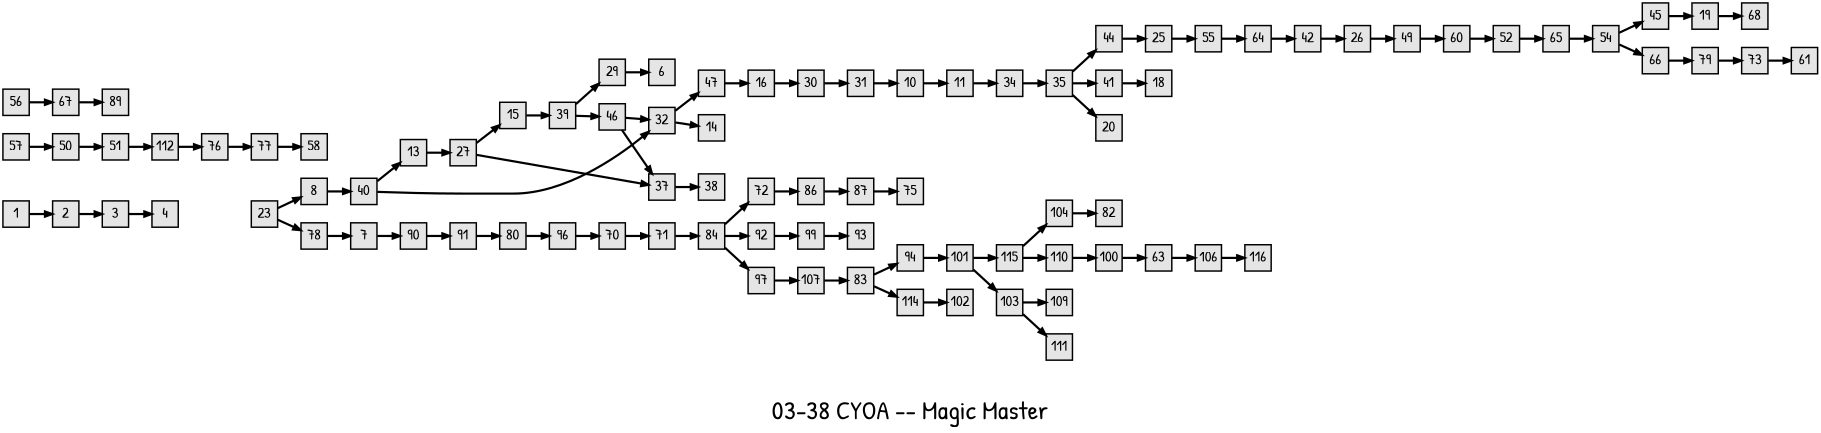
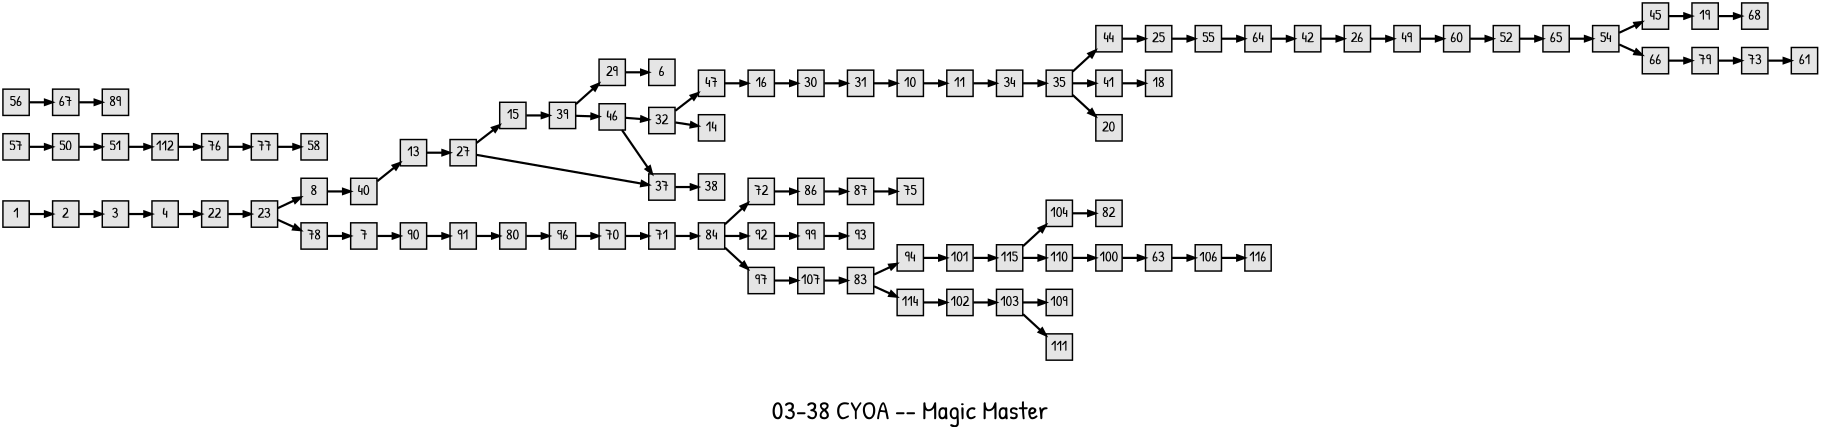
edge "40" -> "32": removed
node "22": added
edge "101" -> "103": now "102" -> "103"
